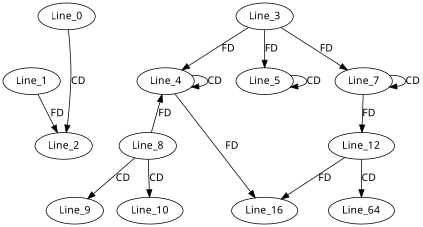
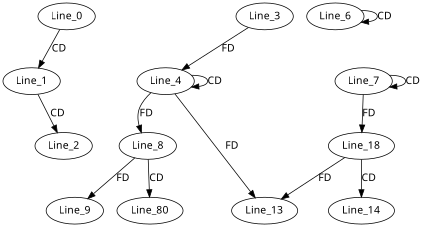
node "Line_6": added
edge "Line_3" -> "Line_7": removed, label "FD"
edge "Line_0" -> "Line_2": now "Line_0" -> "Line_1"
node "Line_5": removed
edge "Line_1" -> "Line_2": label "FD" -> "CD"
edge "Line_8" -> "Line_4": reversed
node "Line_12": label "Line_12" -> "Line_18"
edge "Line_8" -> "Line_9": label "CD" -> "FD"
node "Line_10": label "Line_10" -> "Line_80"
node "Line_16": label "Line_16" -> "Line_13"
node "Line_64": label "Line_64" -> "Line_14"
